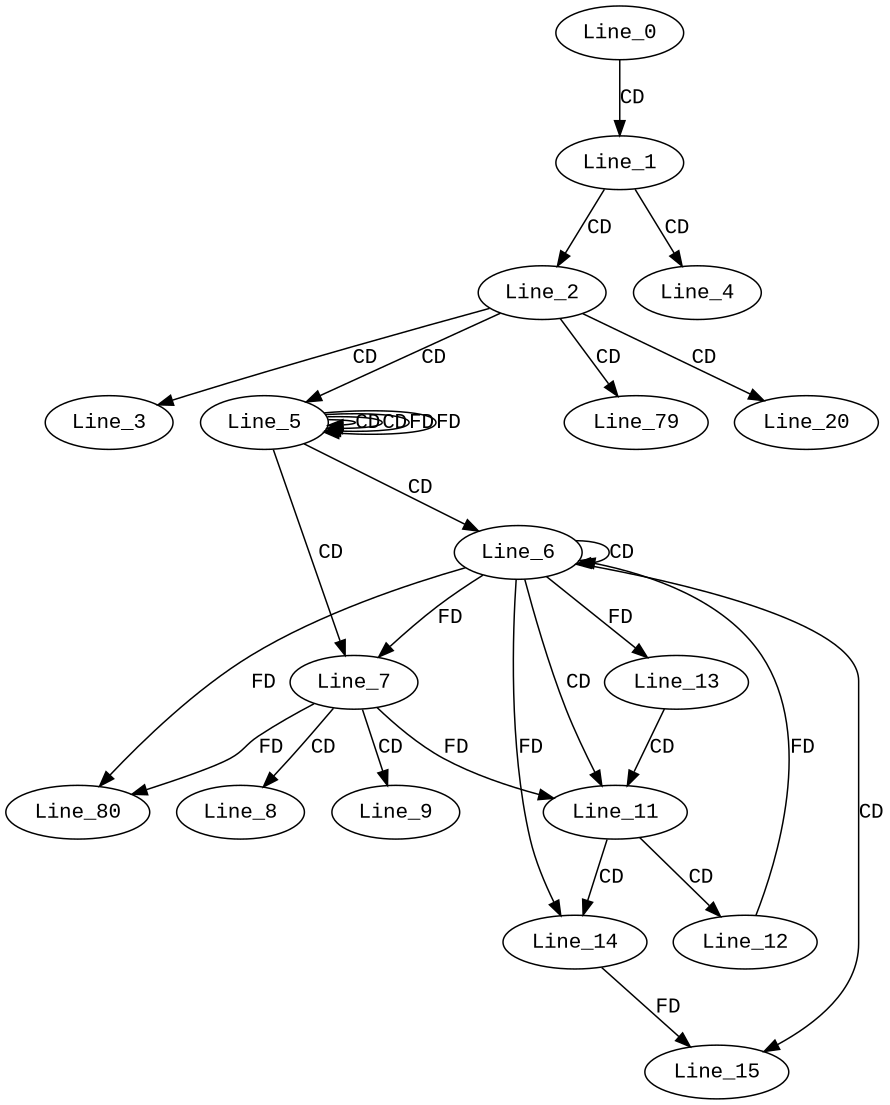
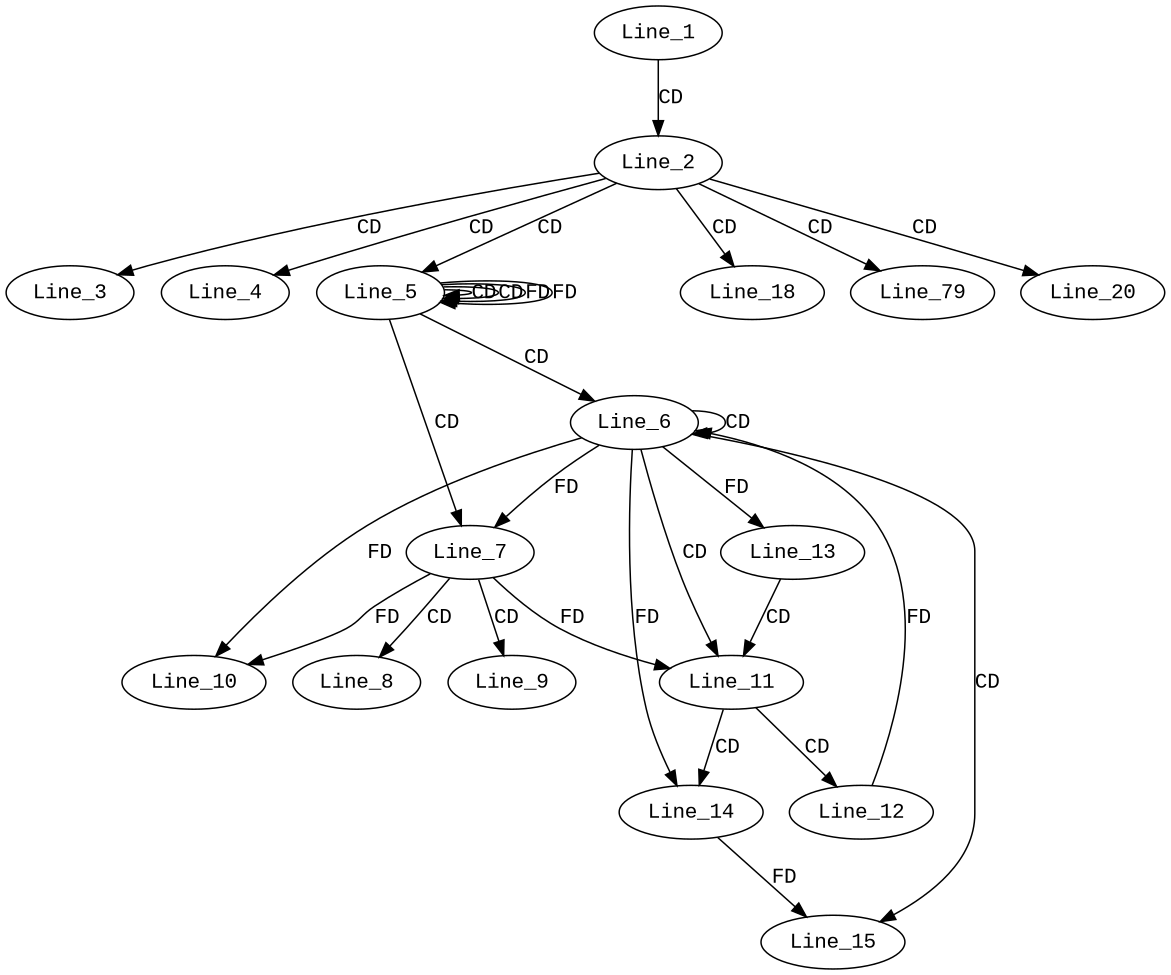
node "Line_0": removed
edge "Line_1" -> "Line_4": now "Line_2" -> "Line_4"
node "Line_18": added
node "Line_80": label "Line_80" -> "Line_10"
